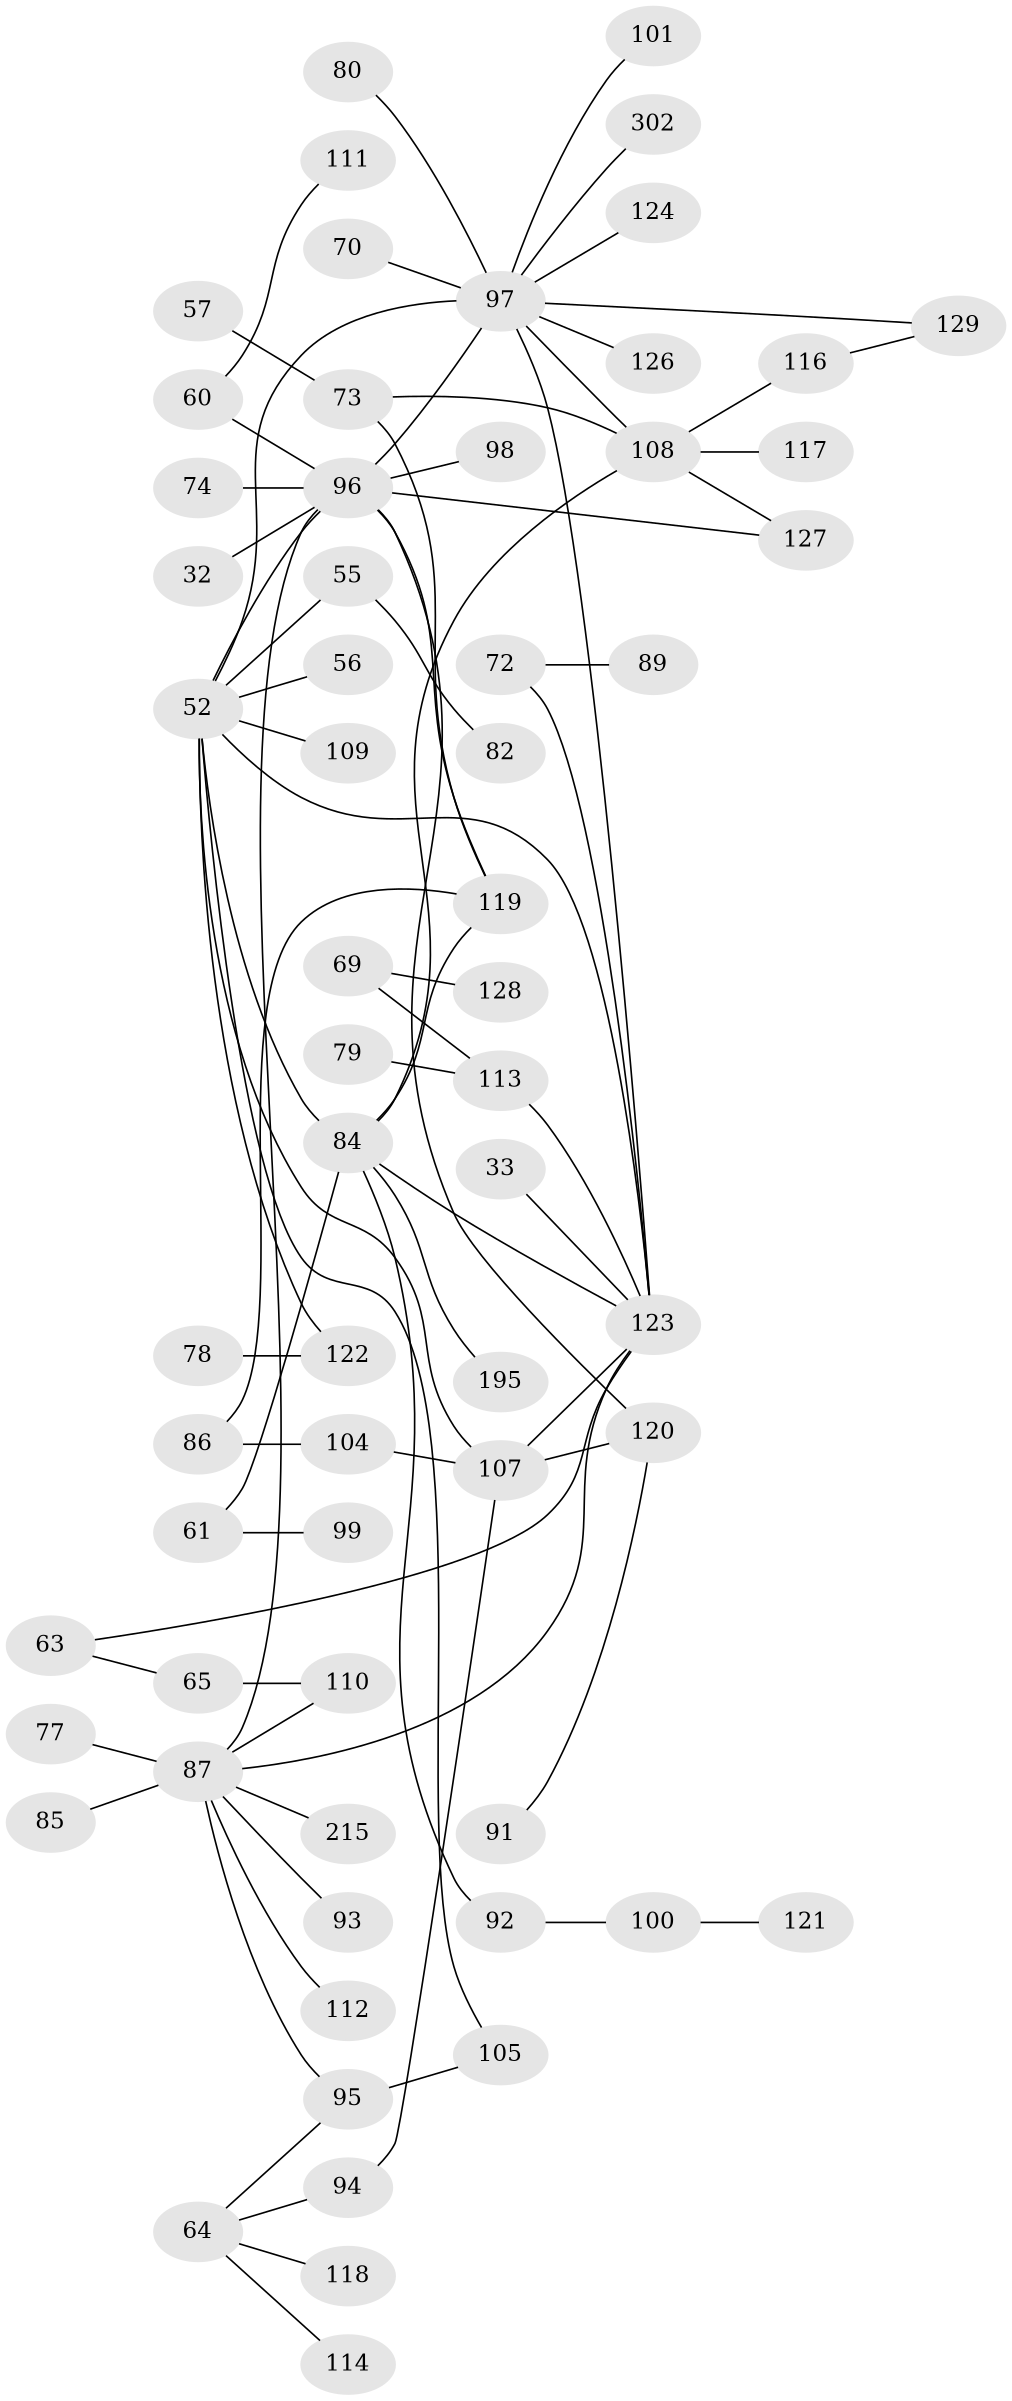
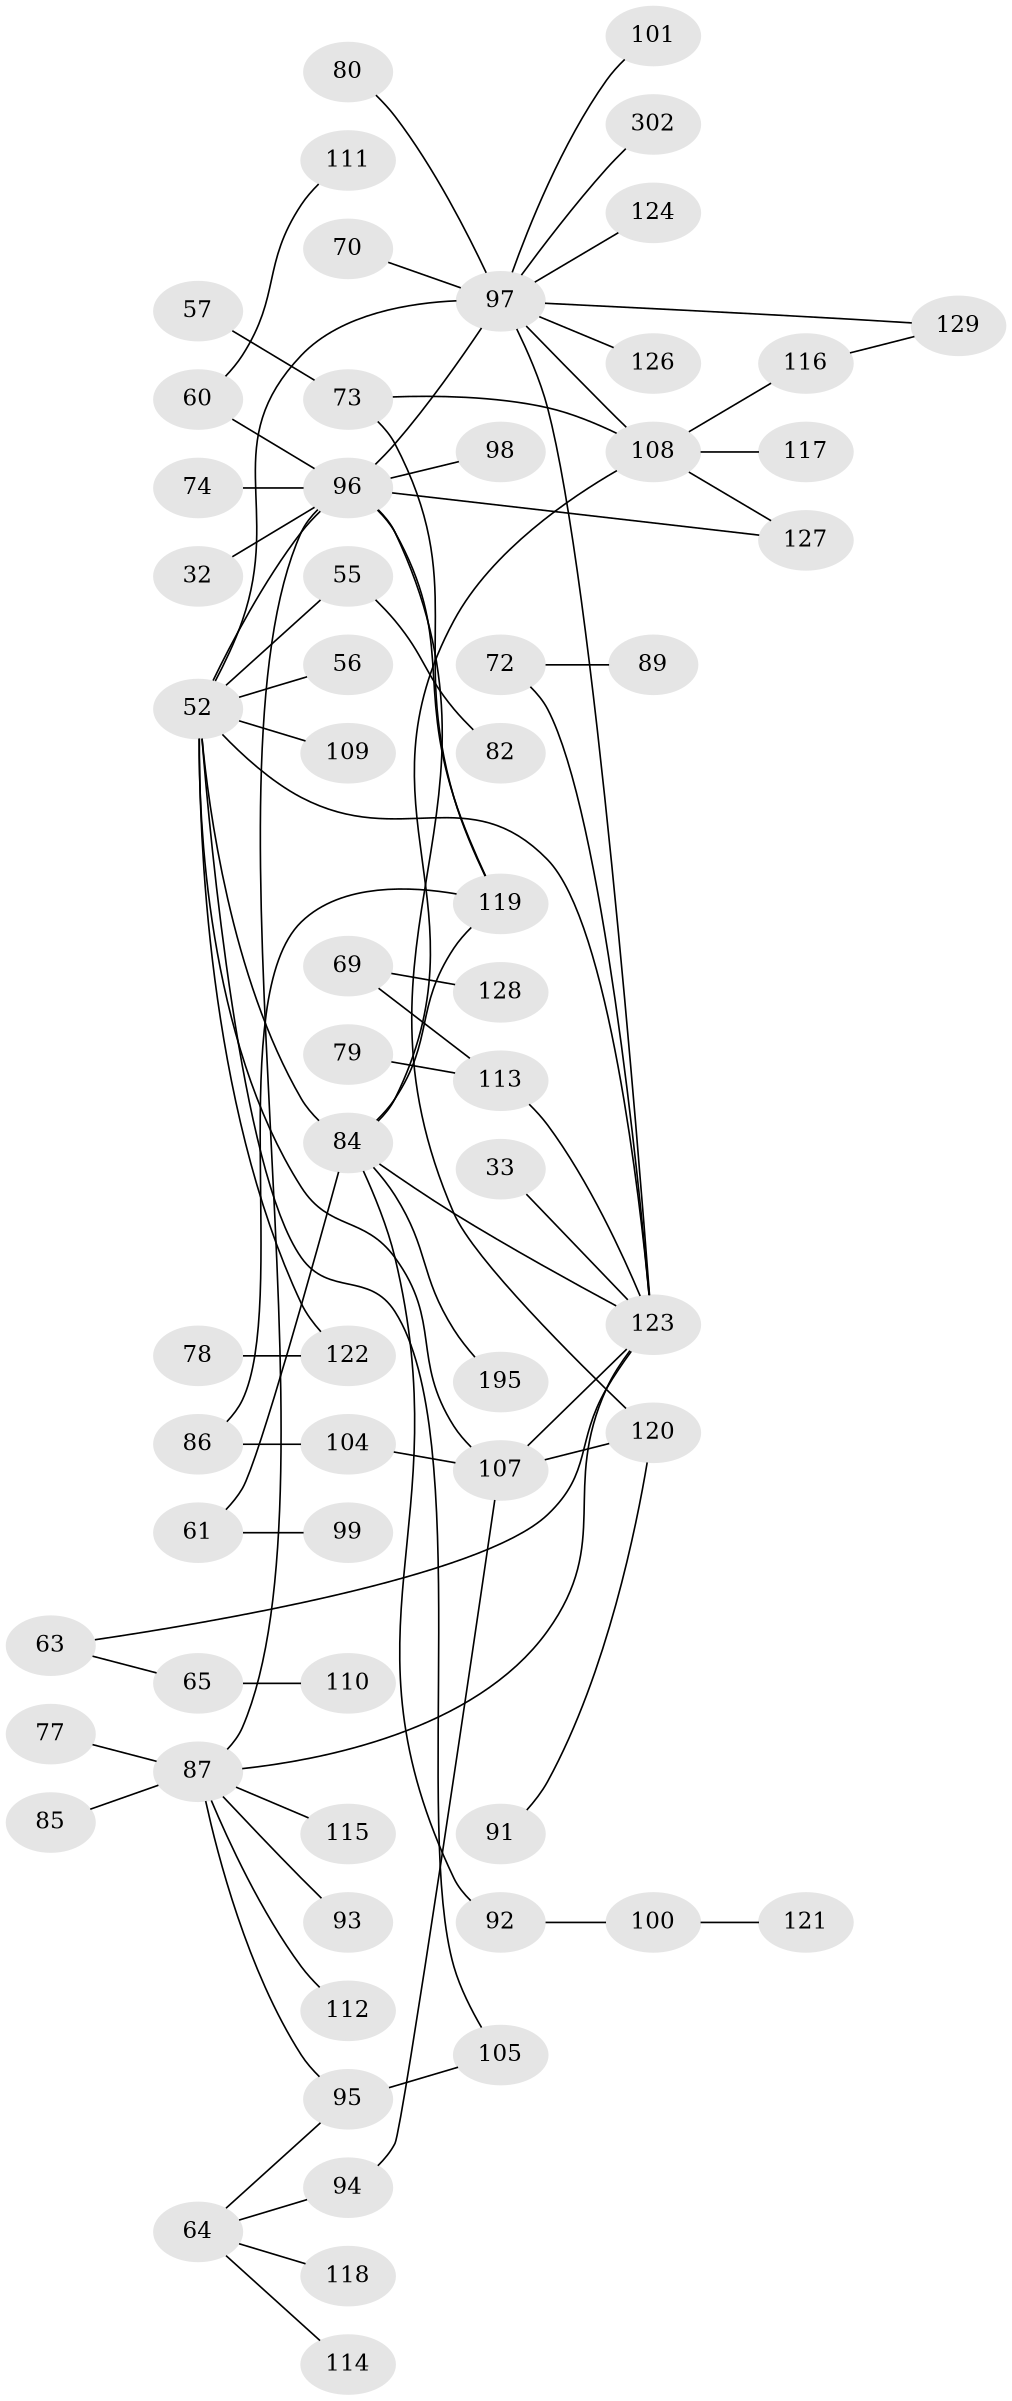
edge "110" -- "87": removed
node "215": label "215" -> "115"
